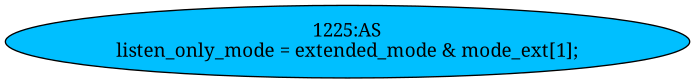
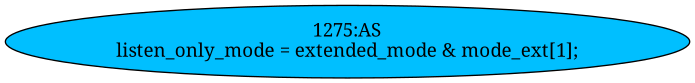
node "1225:AS listen_only_mode = extended_mode & mode_ext[1];": label "1225:AS listen_only_mode = extended_mode & mode_ext[1];" -> "1275:AS listen_only_mode = extended_mode & mode_ext[1];"
